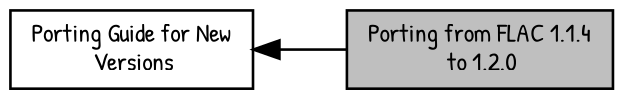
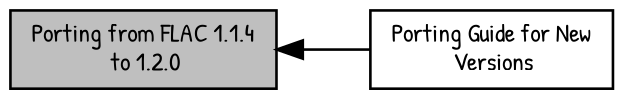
edge "Porting from FLAC 1.1.4 to 1.2.0" -> "Porting Guide for New Versions": reversed
